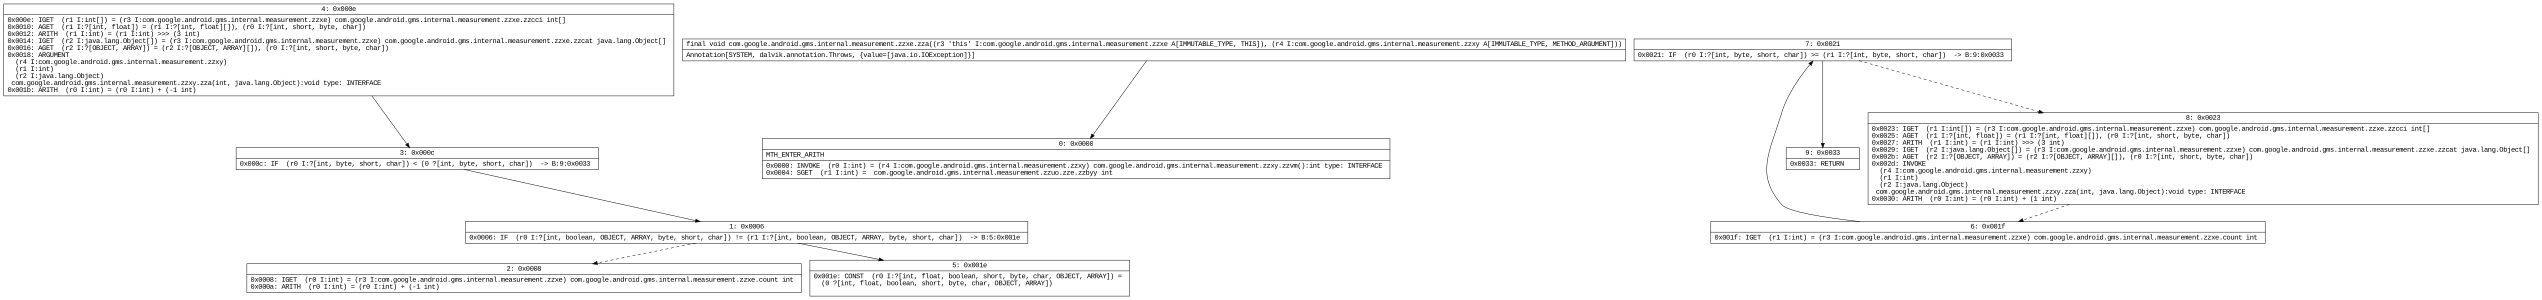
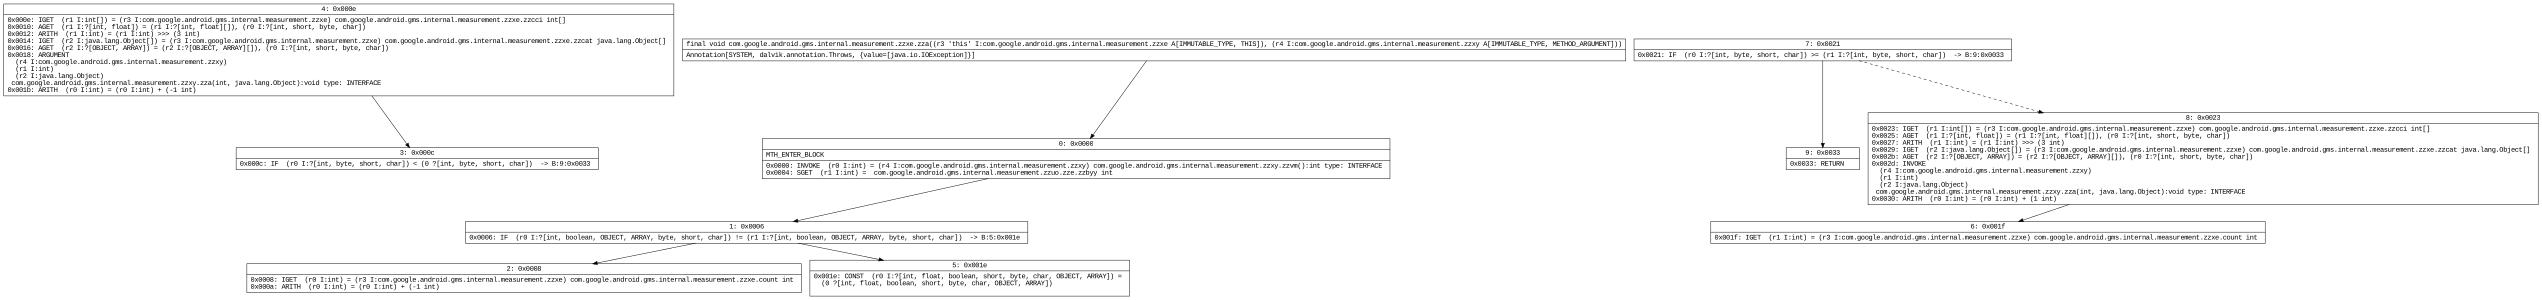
node "0: 0x0000": text "MTH_ENTER_ARITH" -> "MTH_ENTER_BLOCK"
edge "6: 0x001f" -> "7: 0x0021": removed
edge "3: 0x000c" -> "1: 0x0006": now "0: 0x0000" -> "1: 0x0006"
edge "8: 0x0023" -> "6: 0x001f": style dashed -> solid
edge "1: 0x0006" -> "2: 0x0008": style dashed -> solid
